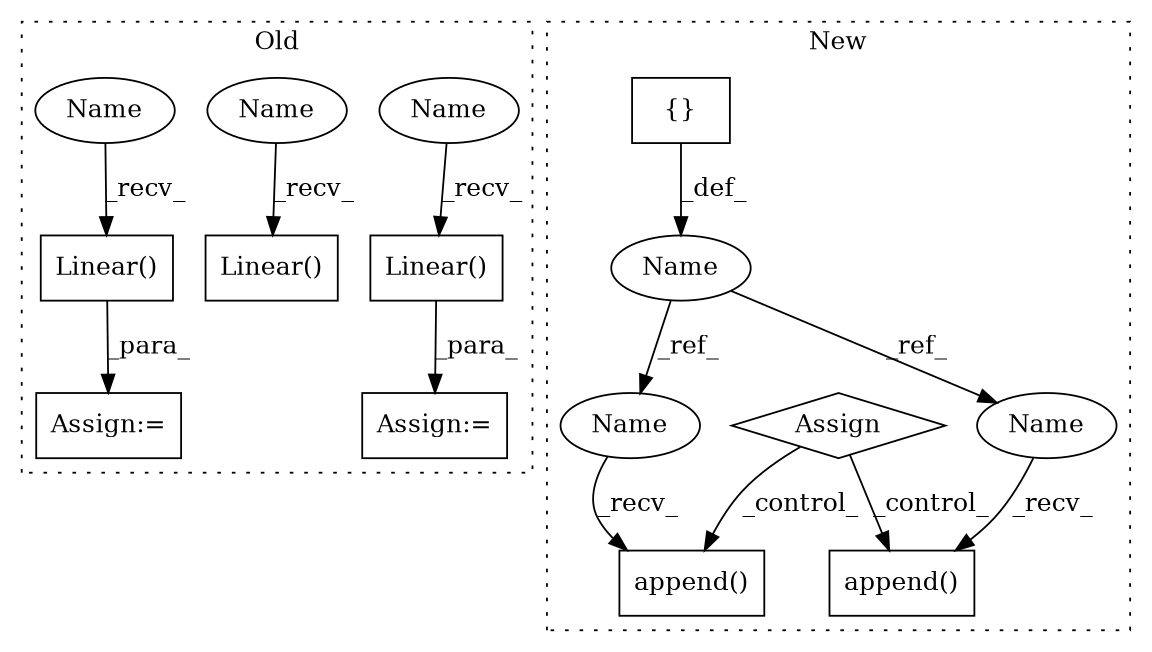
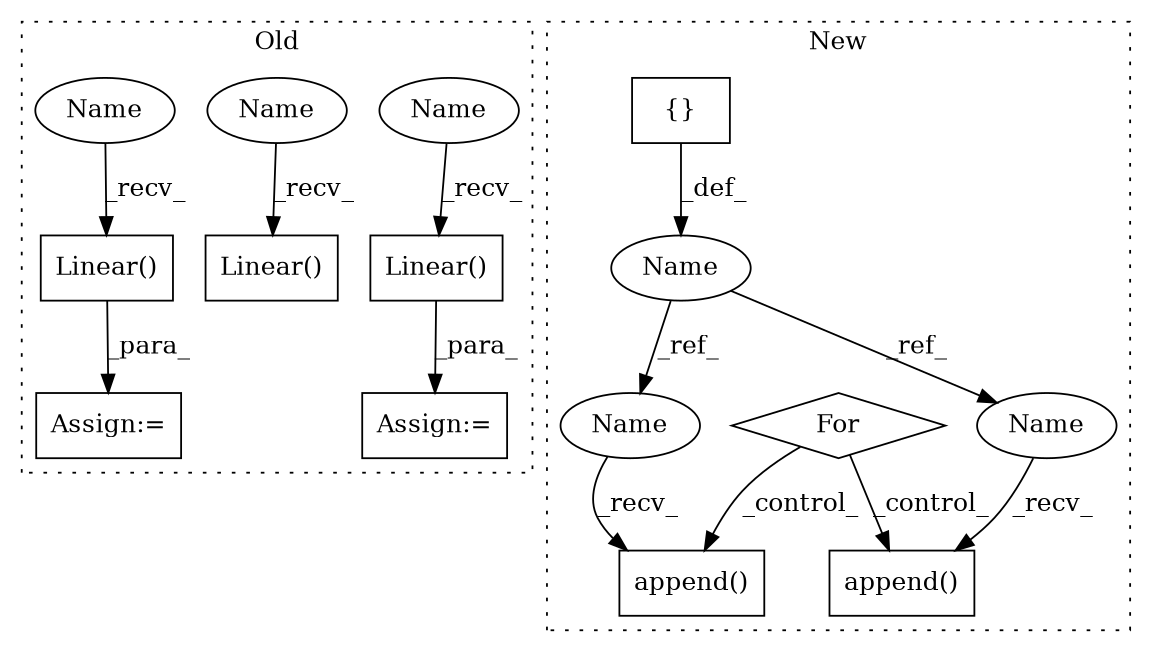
node "Assign": label "Assign" -> "For"
